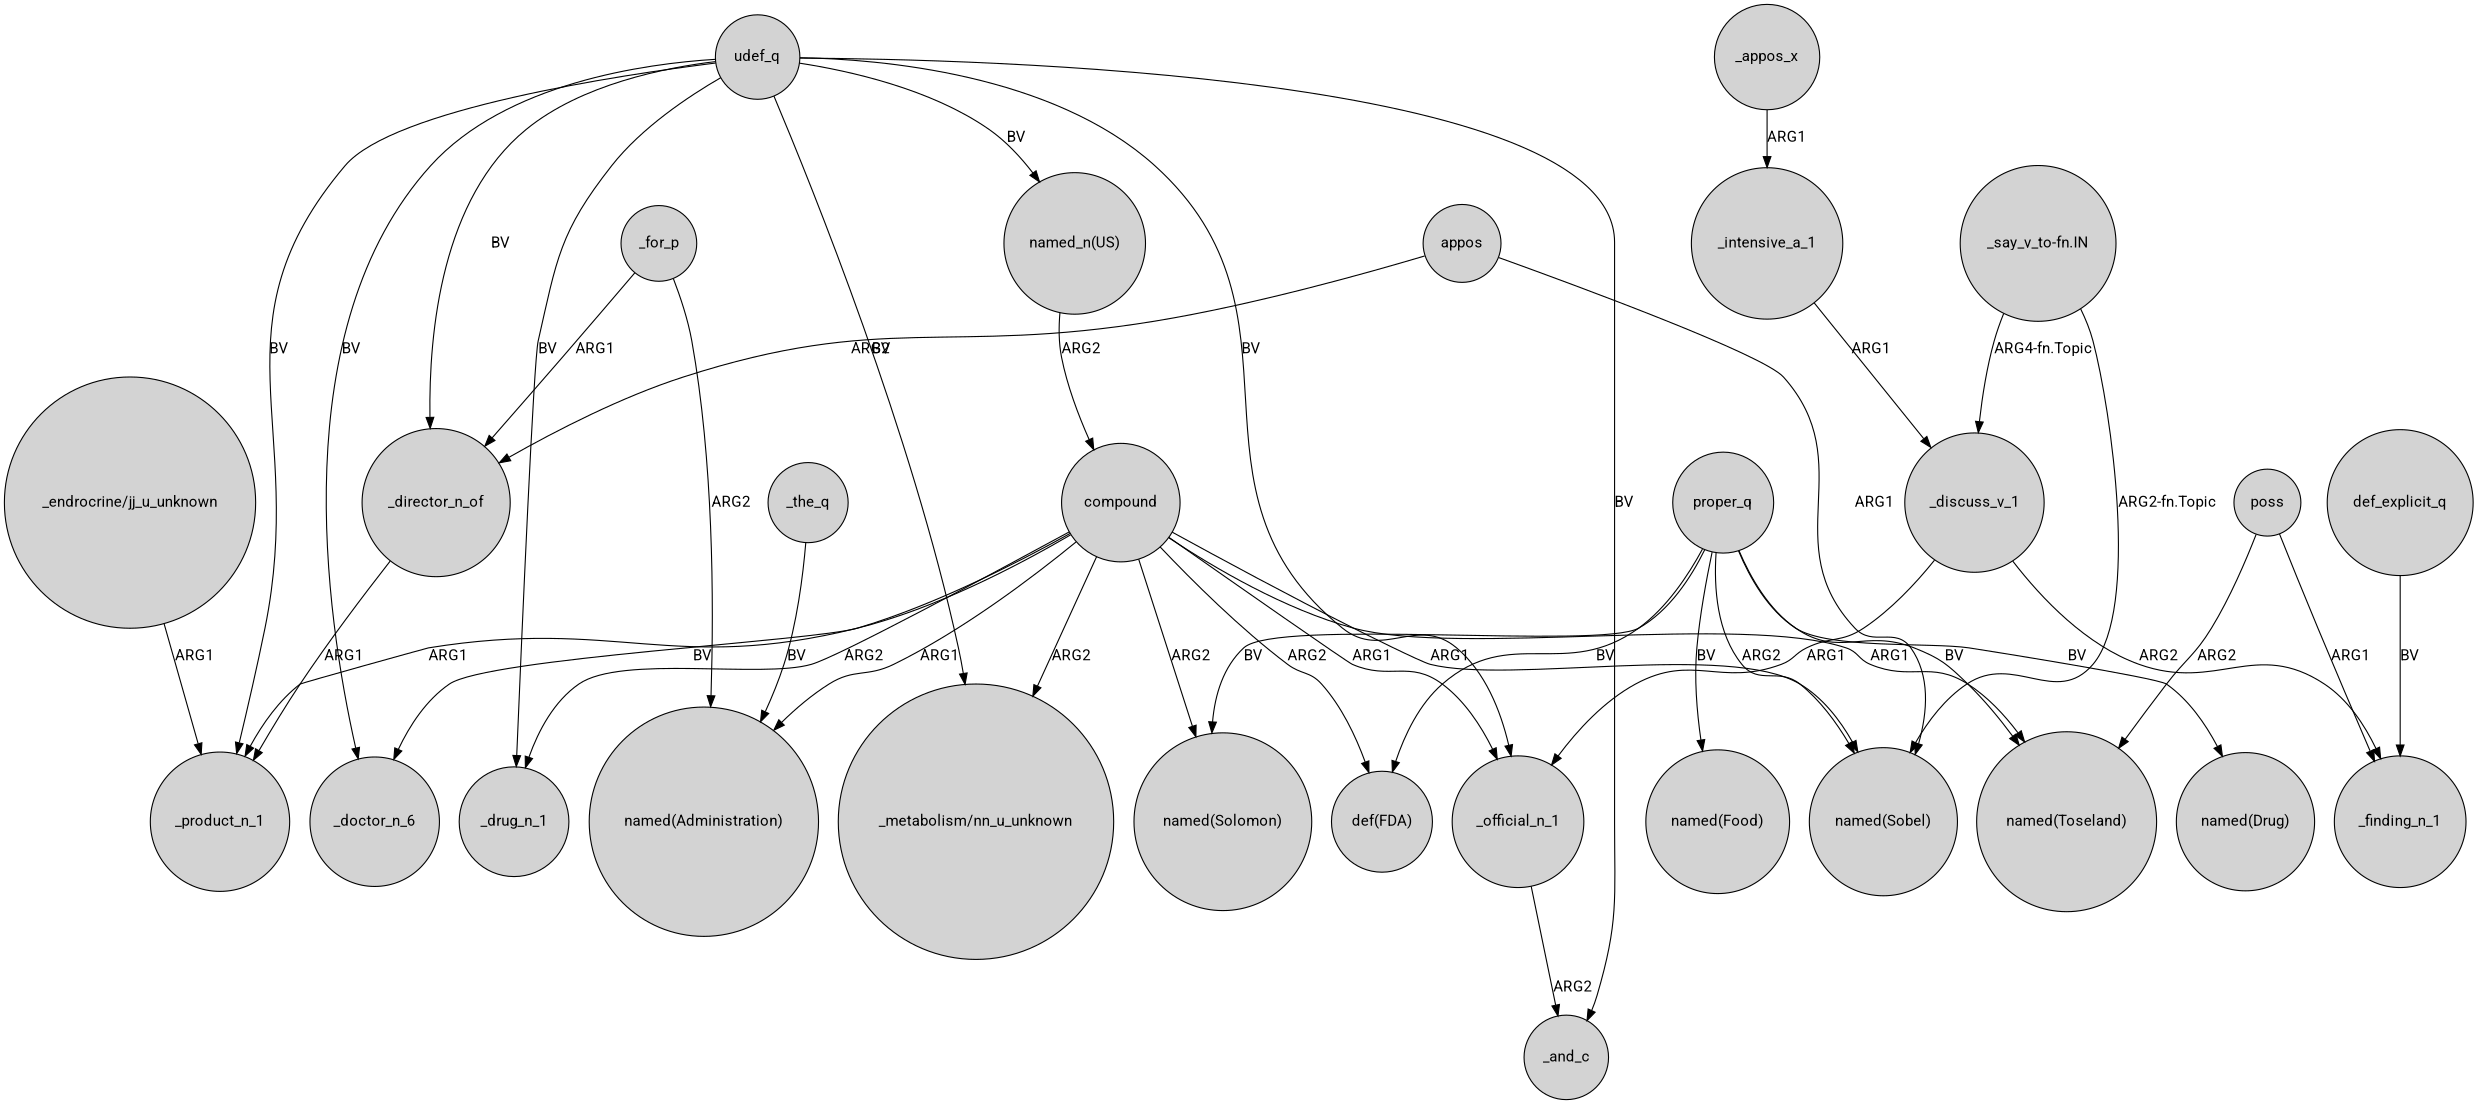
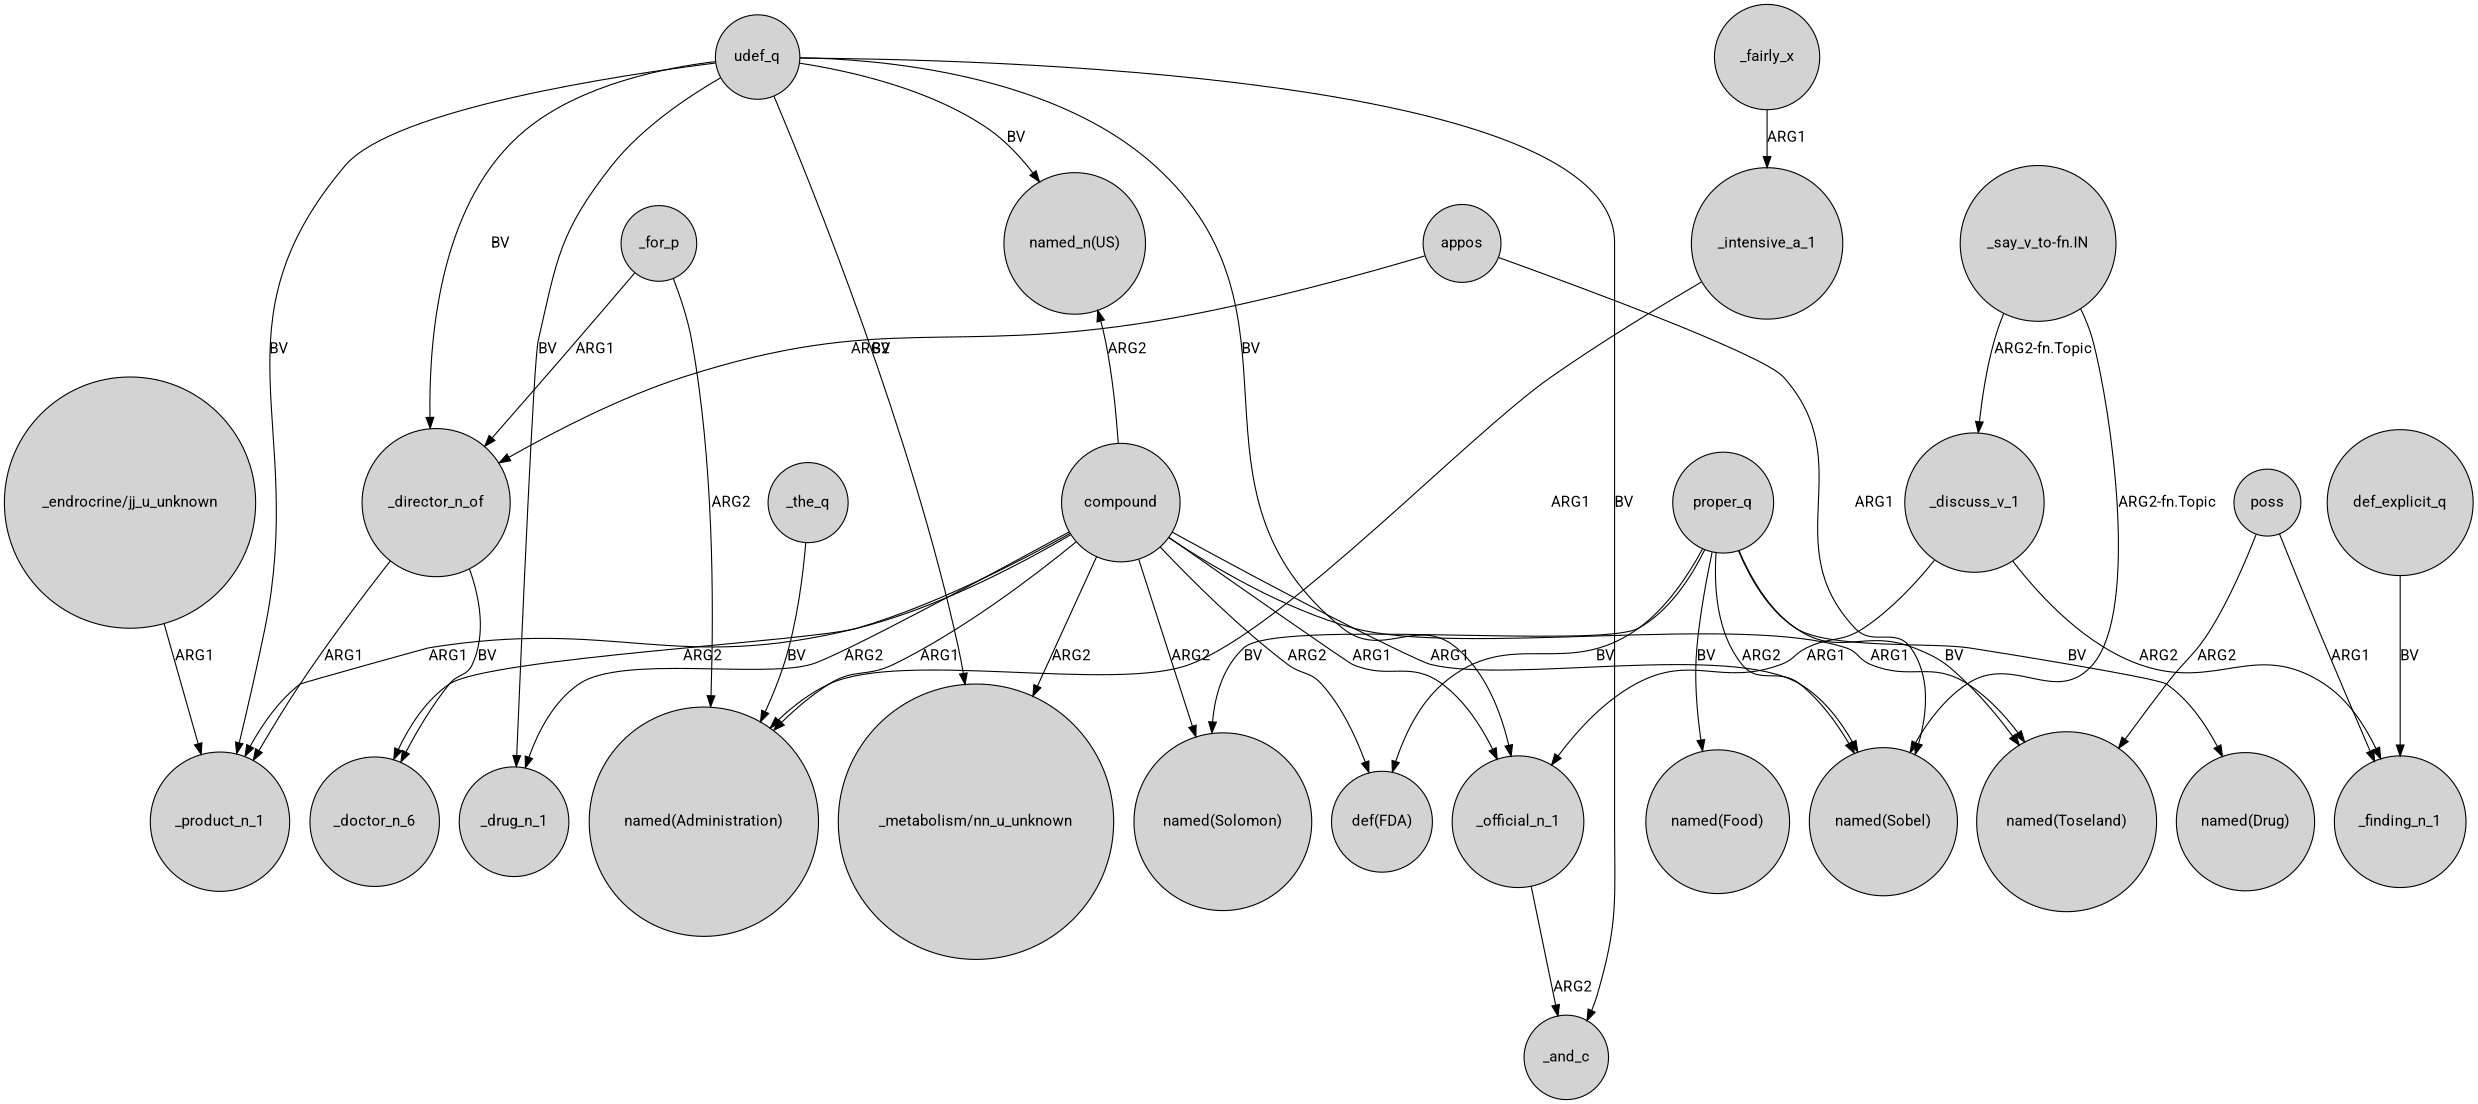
node "_appos_x": label "_appos_x" -> "_fairly_x"
edge "udef_q" -> "_doctor_n_6": now "_director_n_of" -> "_doctor_n_6"
edge "_say_v_to-fn.IN" -> "_discuss_v_1": label "ARG4-fn.Topic" -> "ARG2-fn.Topic"
edge "_intensive_a_1" -> "_discuss_v_1": now "_intensive_a_1" -> "named(Administration)"
edge "named_n(US)" -> "compound": reversed
edge "compound" -> "_doctor_n_6": label "BV" -> "ARG2"
